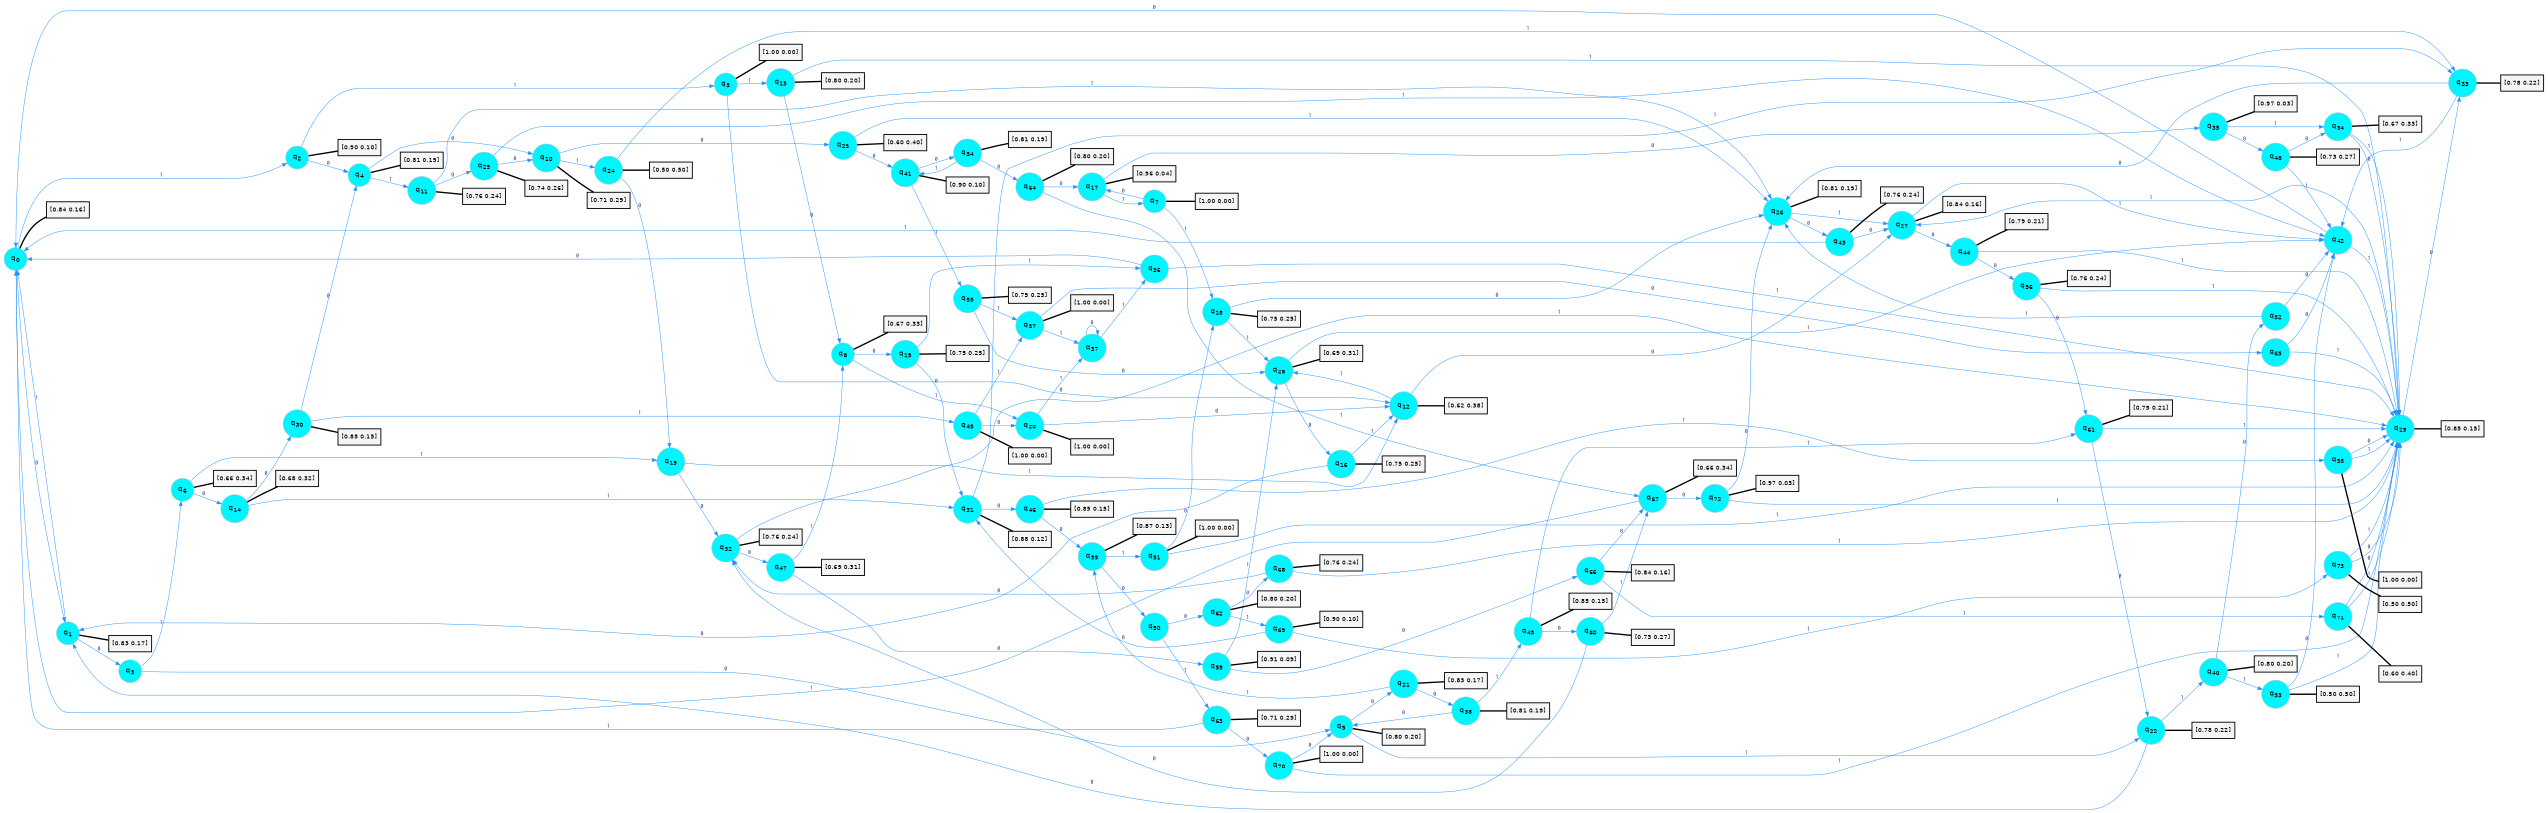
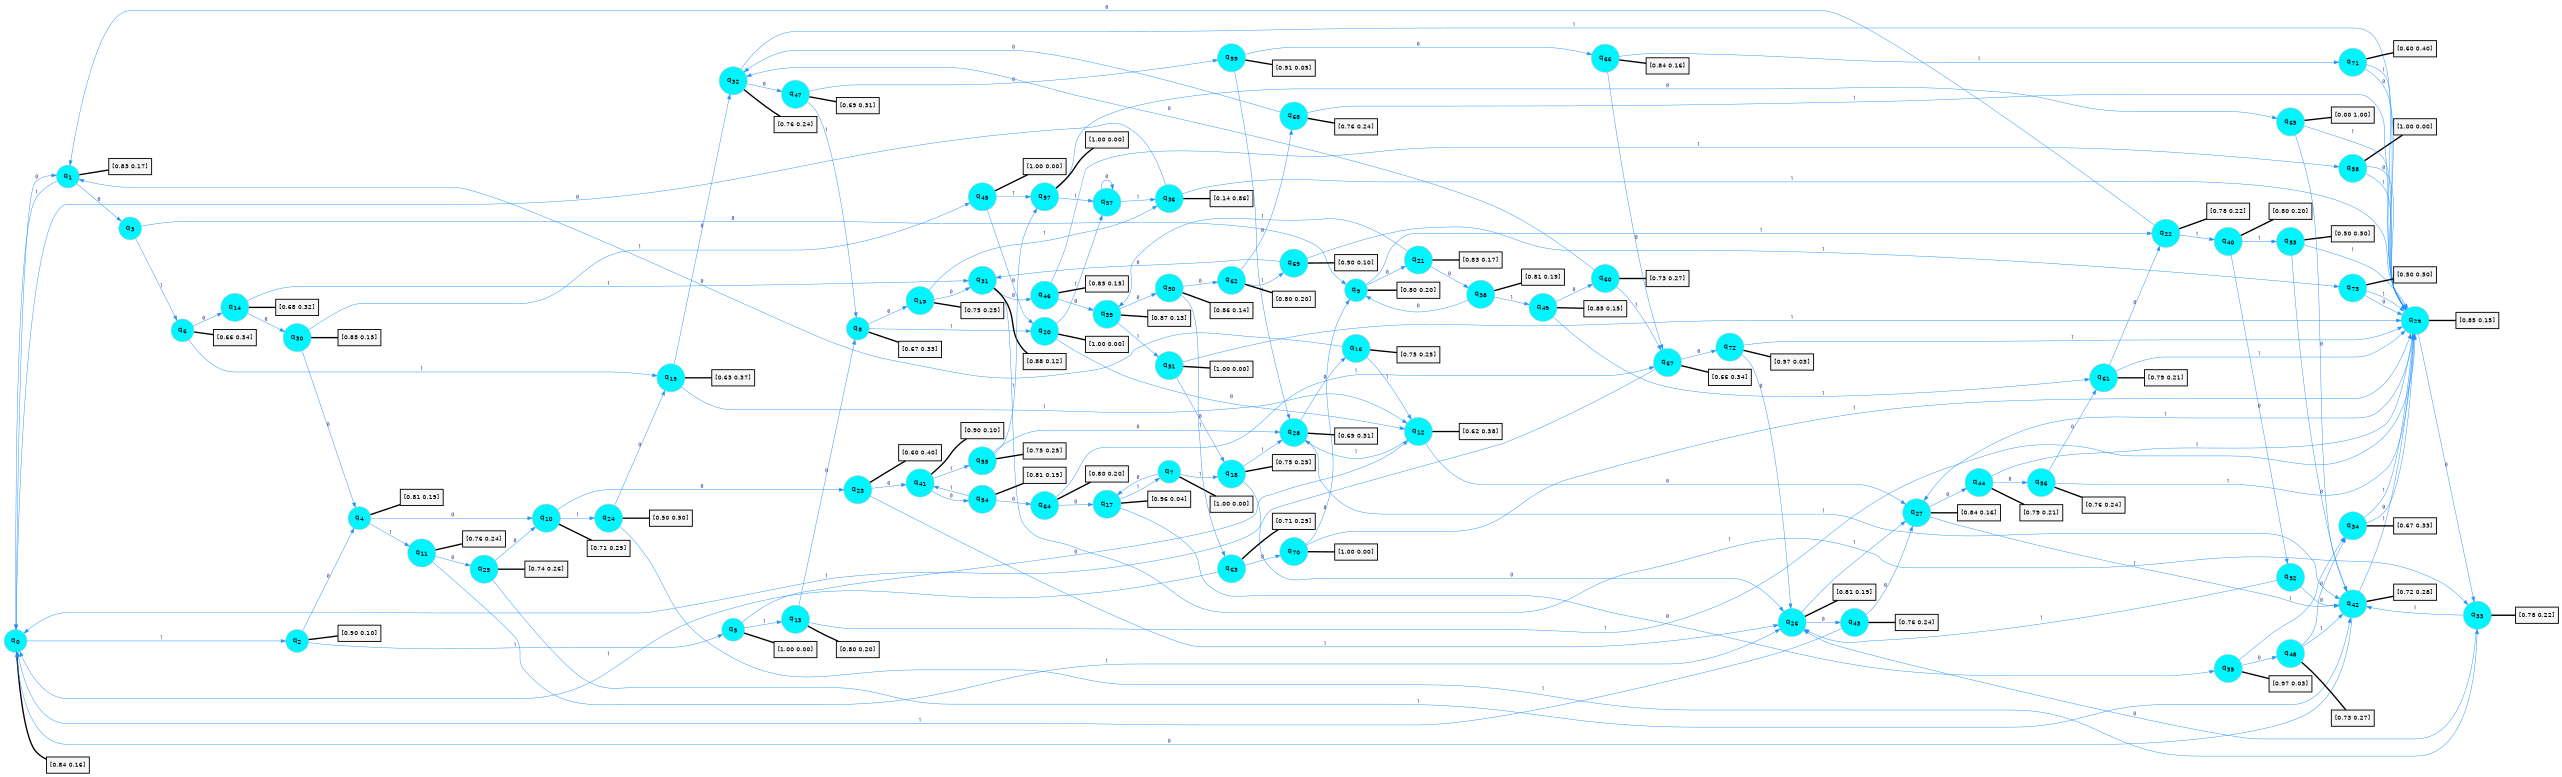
node "[0.00 1.00]": added
node "[0.14 0.86]": added
node "[0.86 0.14]": added
node "[0.63 0.37]": added
node "[0.72 0.28]": added
